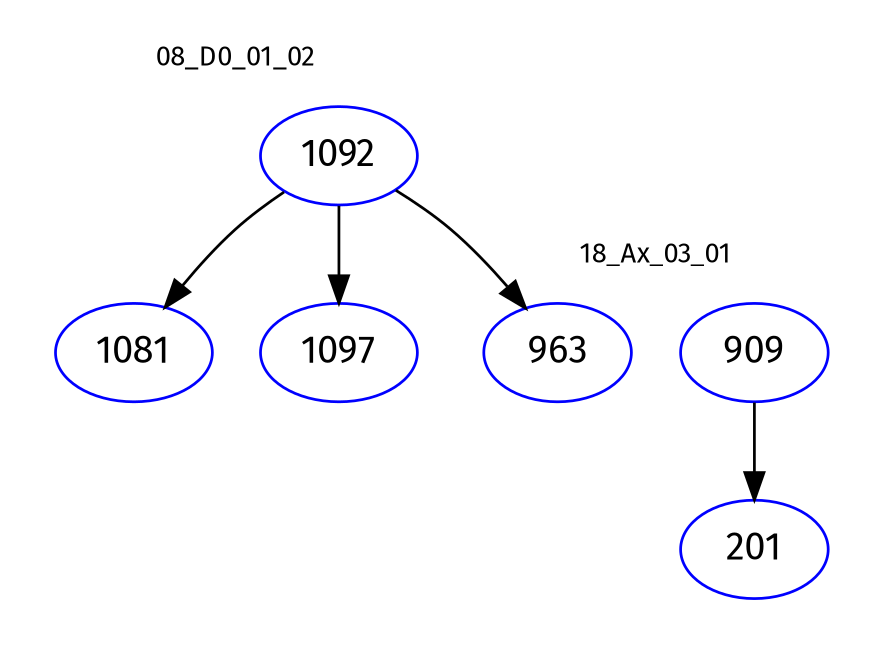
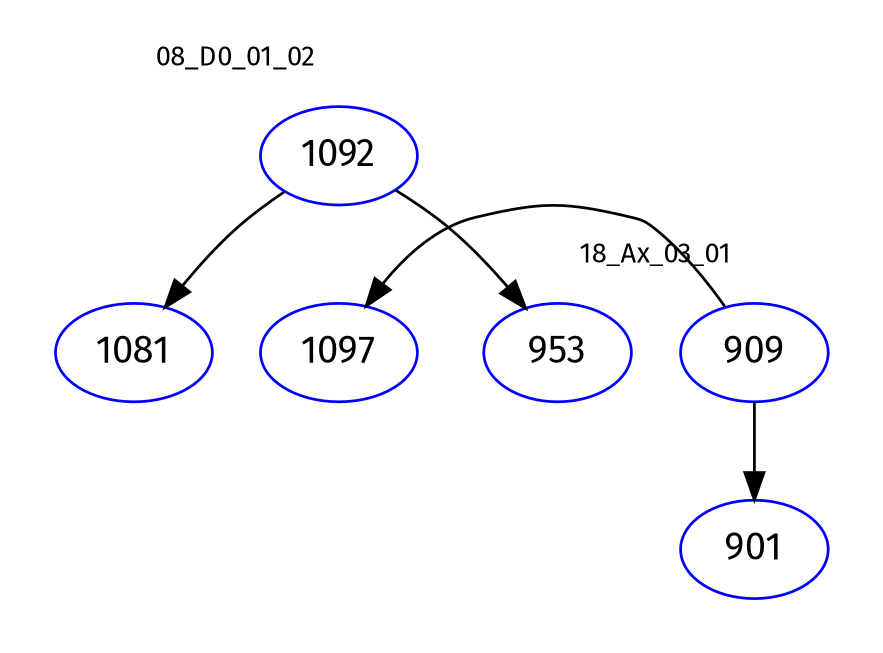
edge "1092" -> "1097": now "909" -> "1097"
node "963": label "963" -> "953"
node "201": label "201" -> "901"
